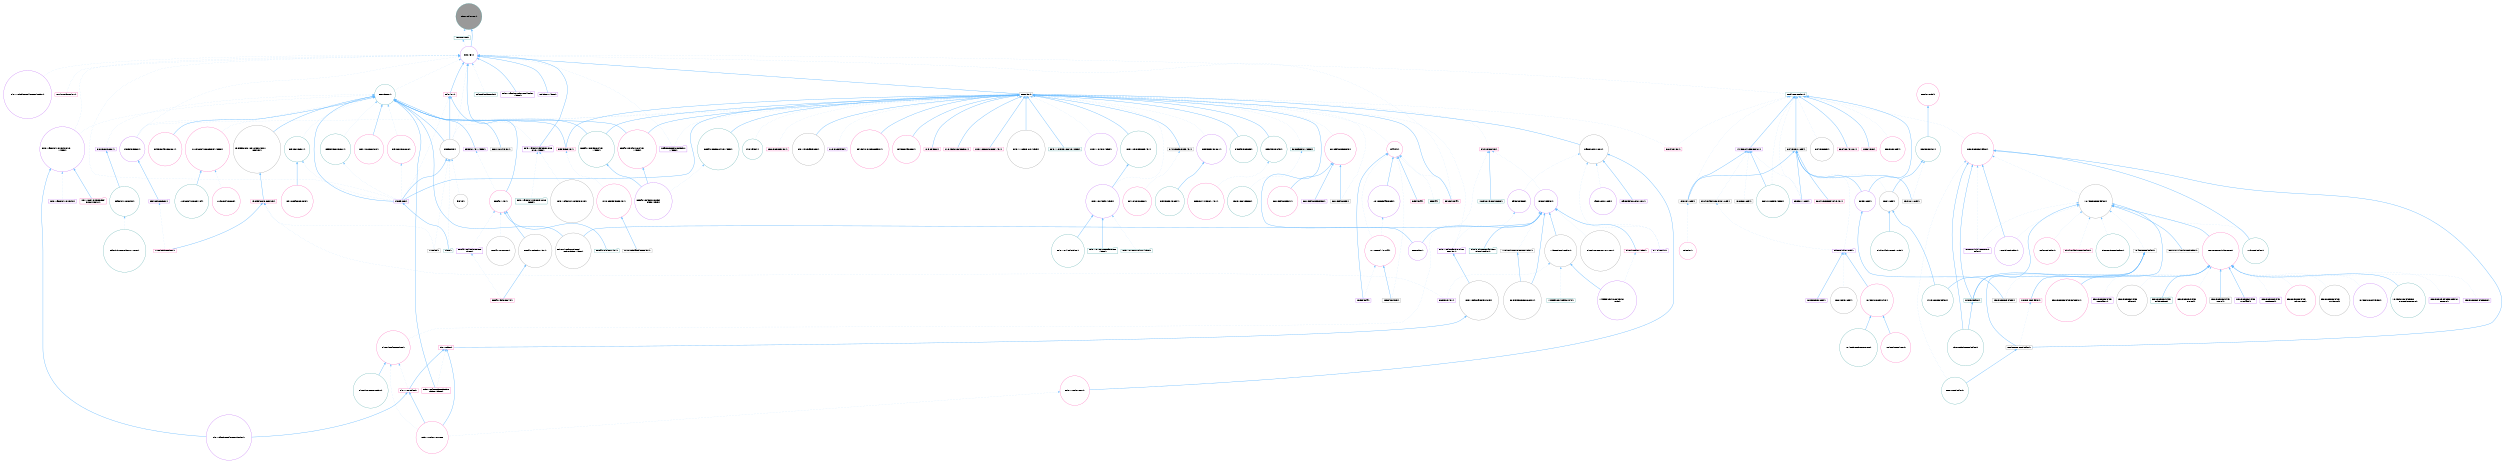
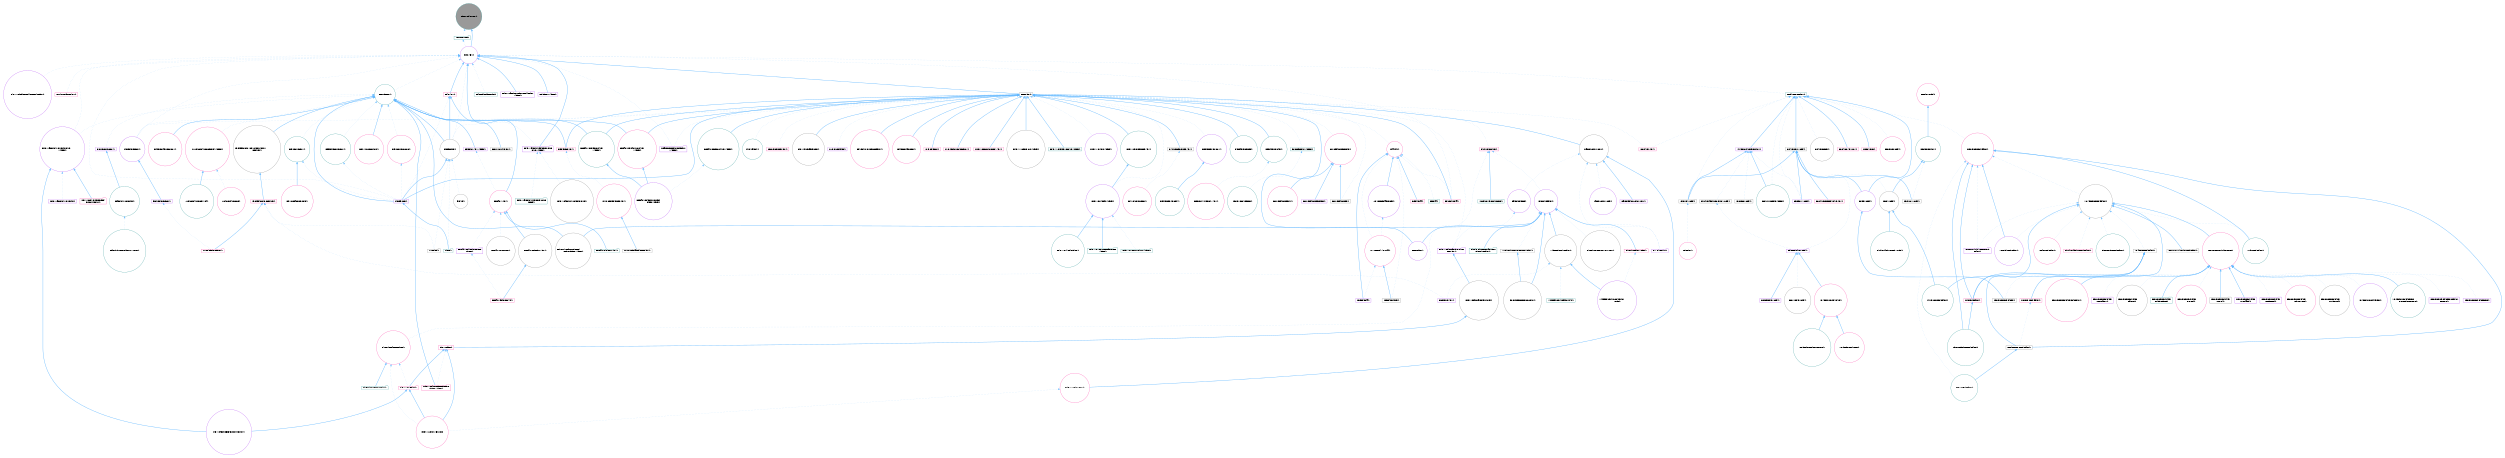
node "SubTrackEditor.h": color teal -> deeppink
node "BlueprintTypePromotion.h": shape circle -> folder
